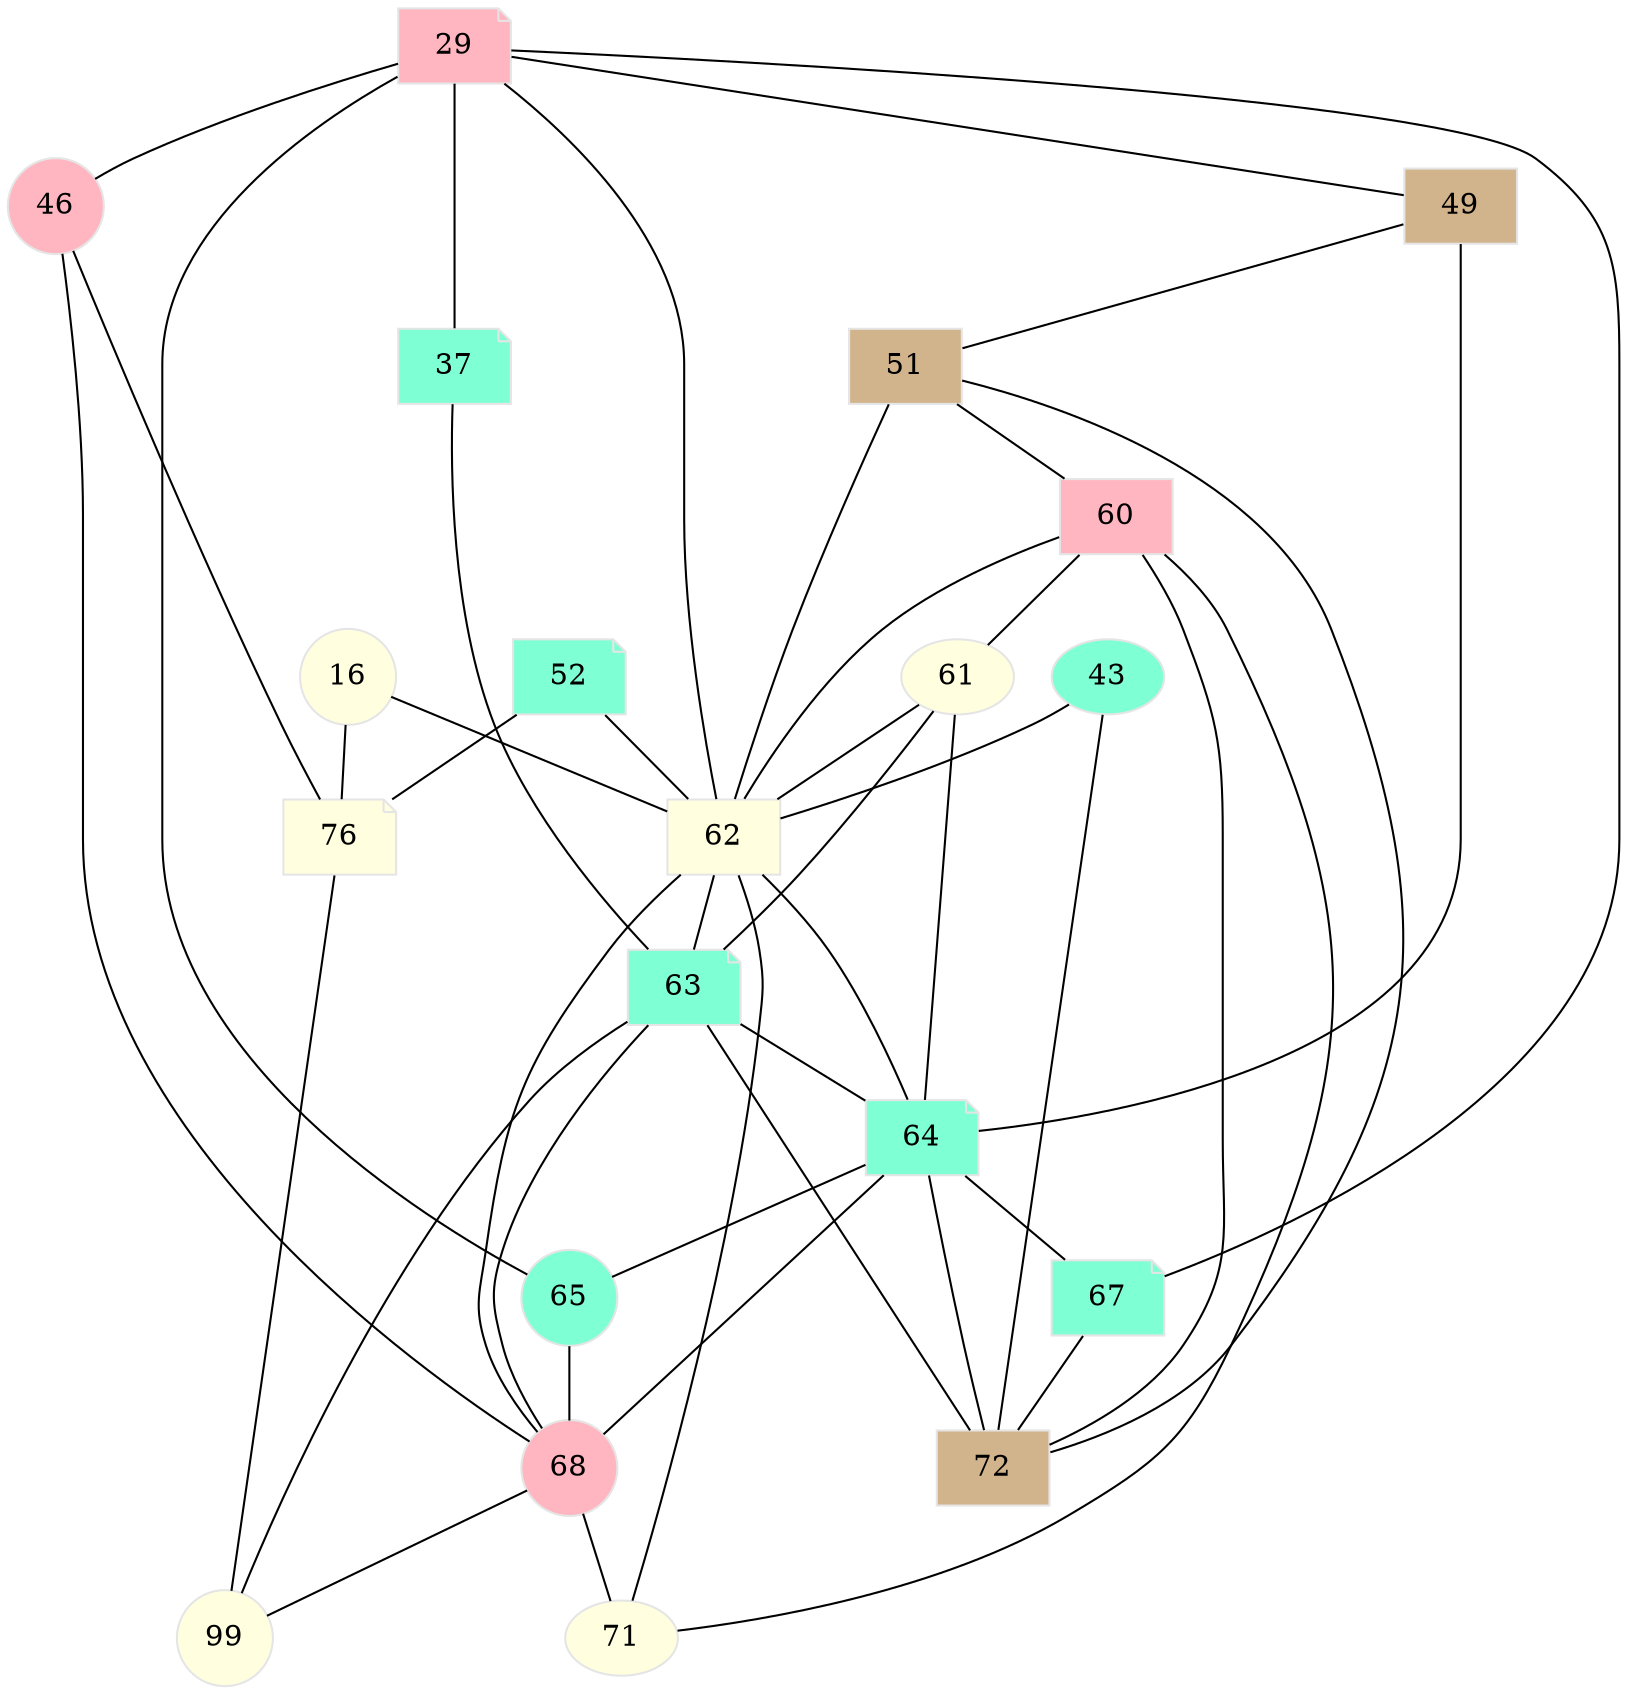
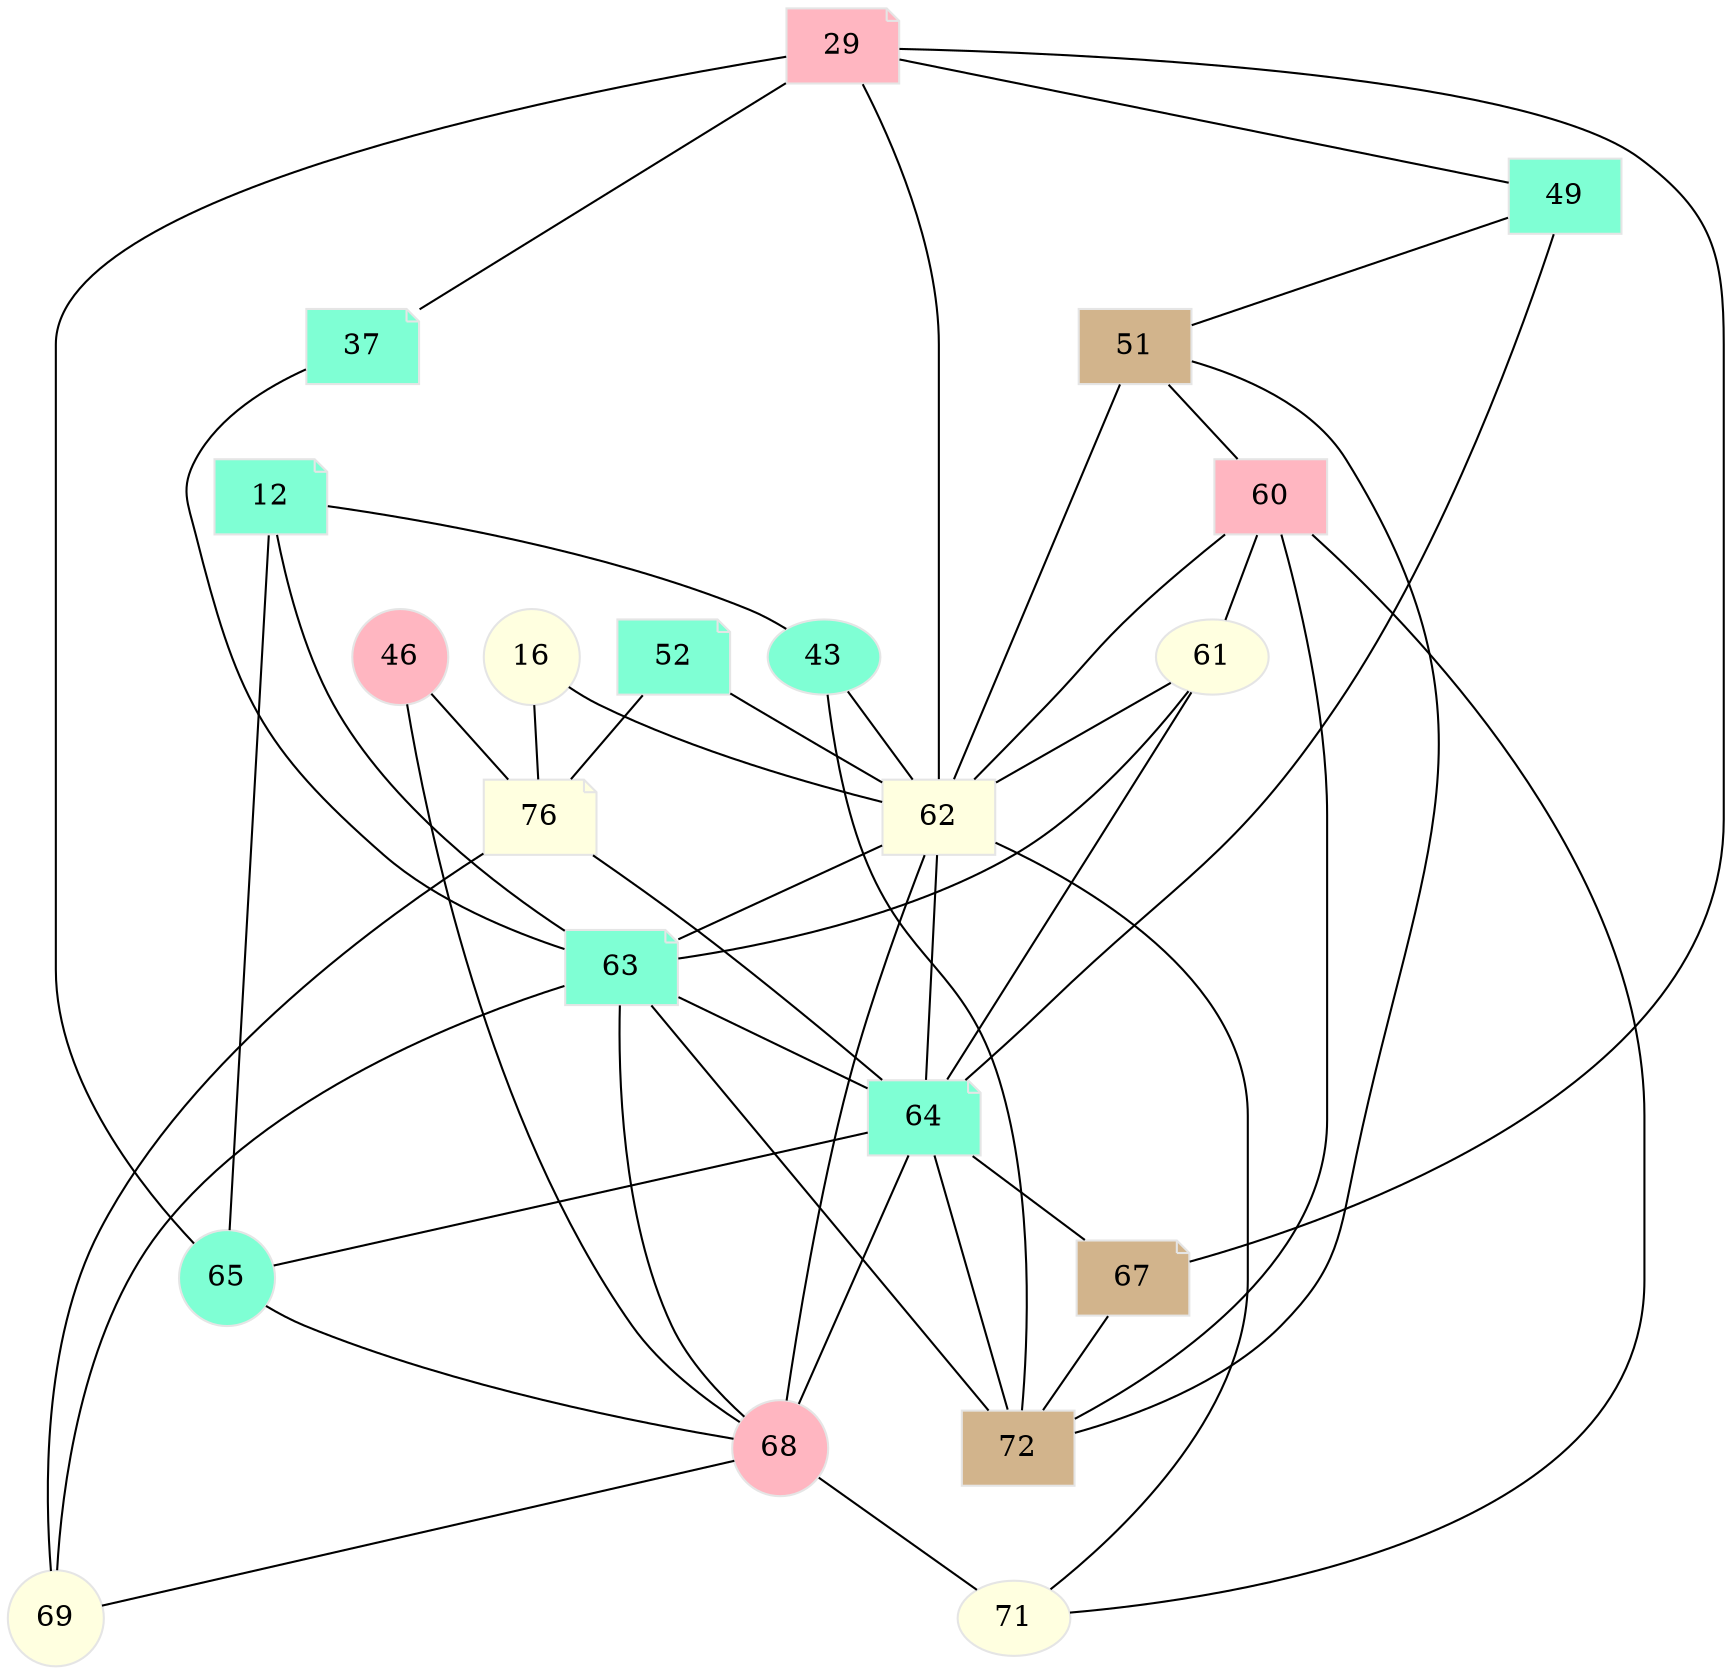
edge "29" -- "46": removed
node "49": fillcolor tan -> aquamarine
node "12": added
edge "76" -- "64": added
node "67": fillcolor aquamarine -> tan
node "99": label "99" -> "69"
